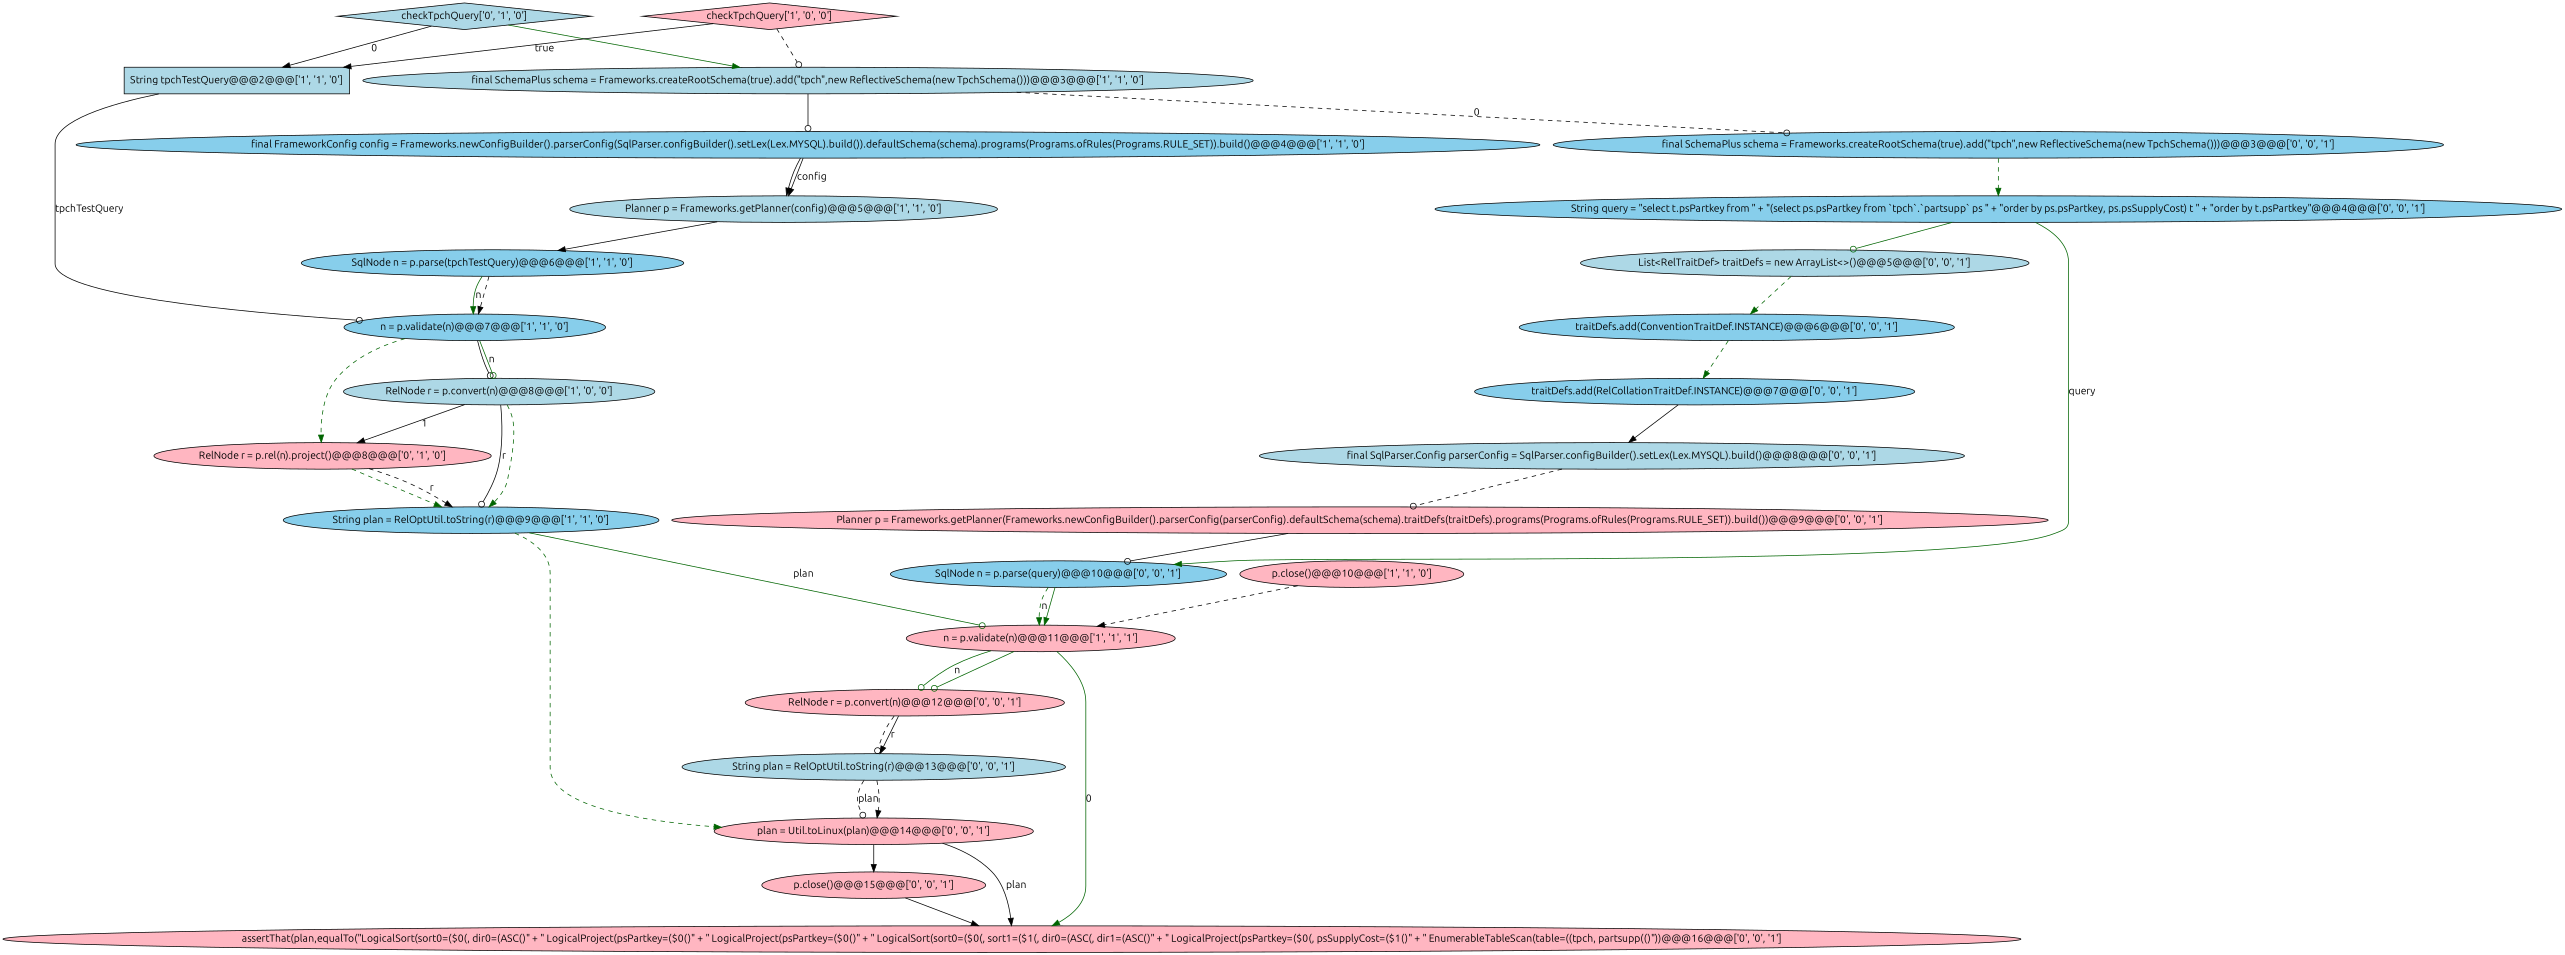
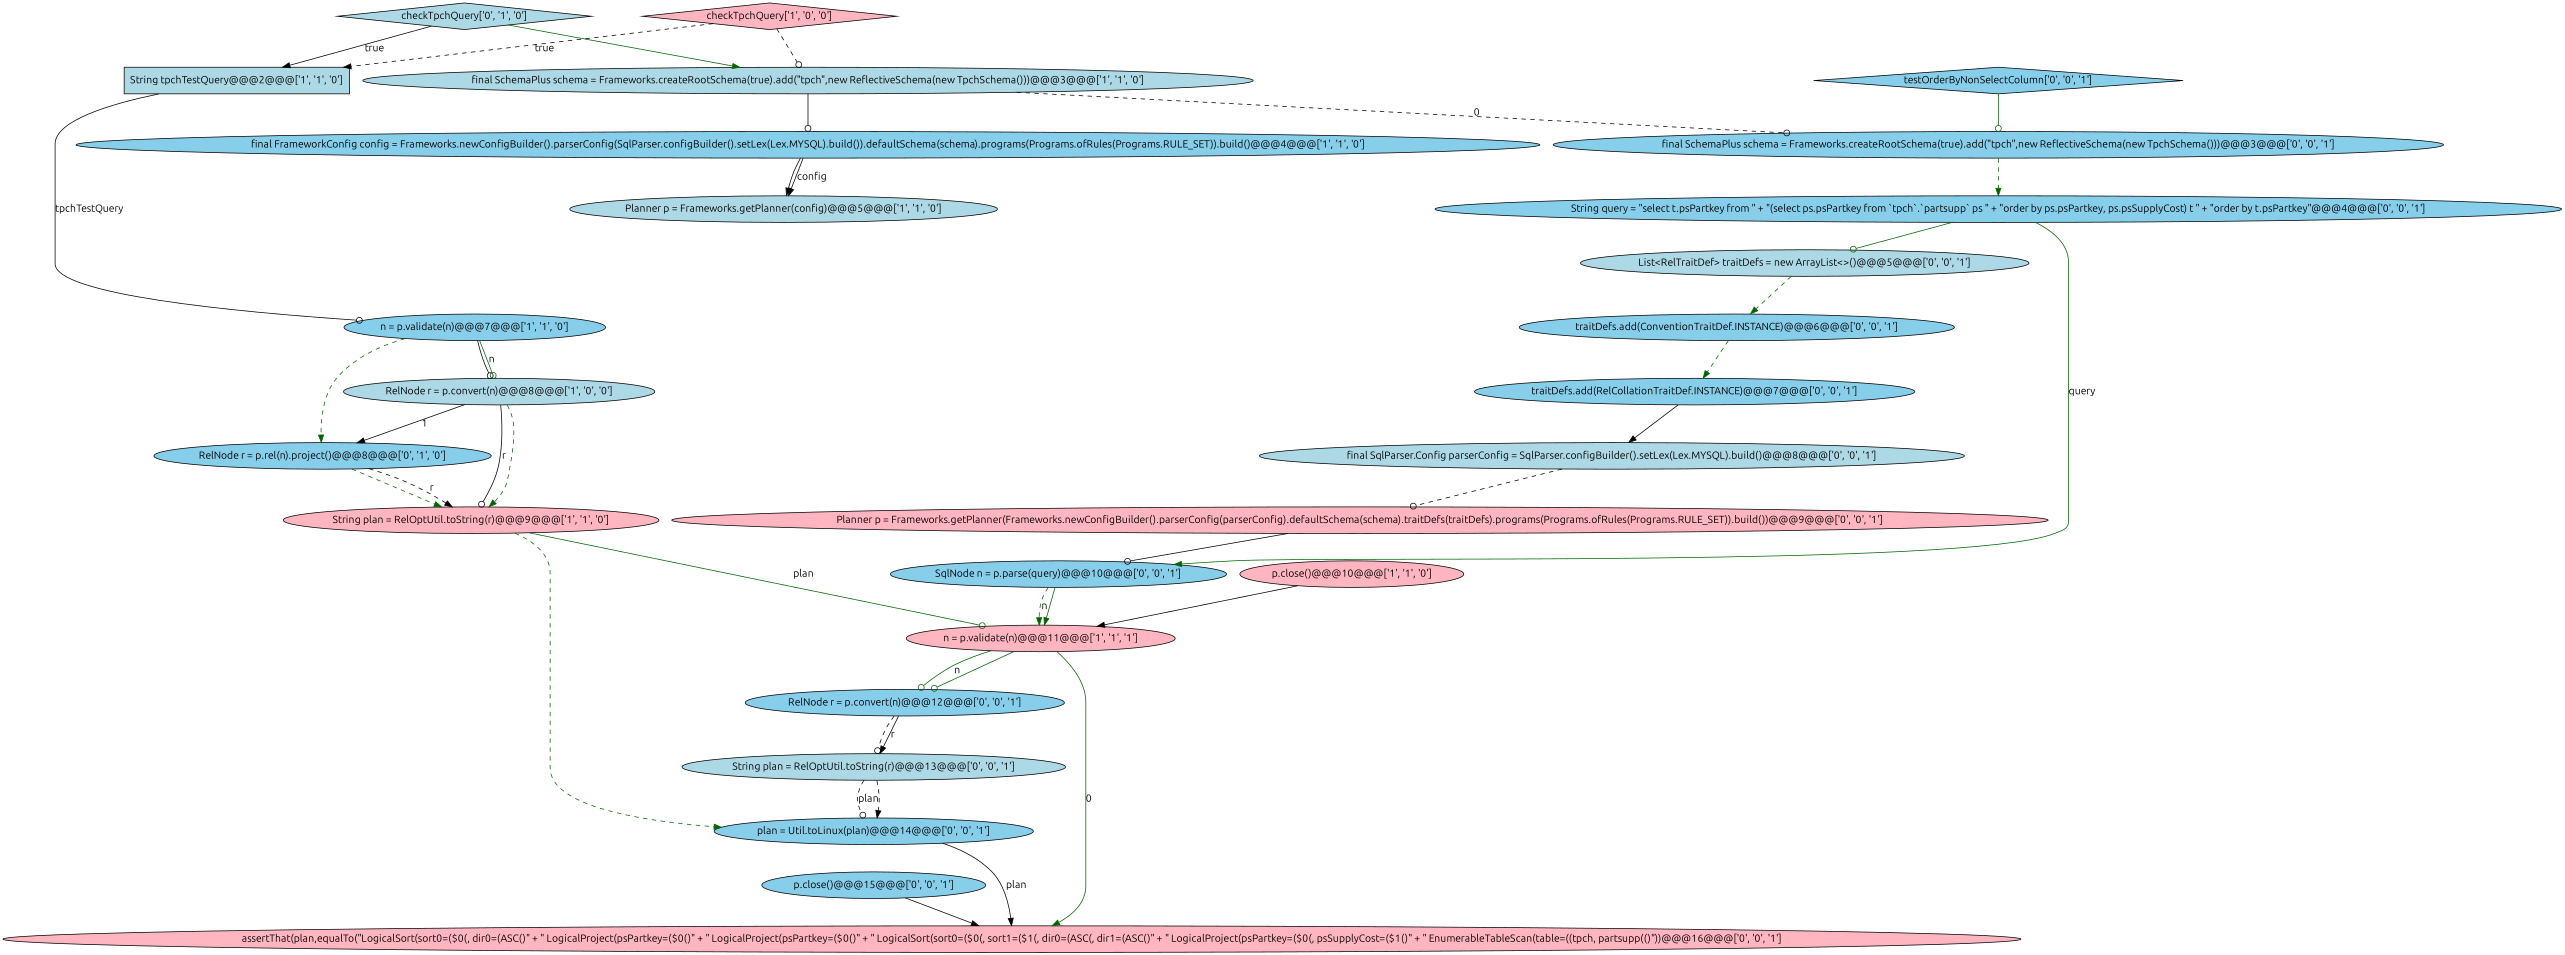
edge "checkTpchQuery['1', '0', '0']" -> "String tpchTestQuery@@@2@@@['1', '1', '0']": style solid -> dashed
edge "checkTpchQuery['0', '1', '0']" -> "String tpchTestQuery@@@2@@@['1', '1', '0']": label "0" -> "true"
node "testOrderByNonSelectColumn['0', '0', '1']": added
node "SqlNode n = p.parse(tpchTestQuery)@@@6@@@['1', '1', '0']": removed
node "RelNode r = p.rel(n).project()@@@8@@@['0', '1', '0']": fillcolor lightpink -> skyblue
node "String plan = RelOptUtil.toString(r)@@@9@@@['1', '1', '0']": fillcolor skyblue -> lightpink
edge "p.close()@@@10@@@['1', '1', '0']" -> "n = p.validate(n)@@@11@@@['1', '1', '1']": style dashed -> solid
node "RelNode r = p.convert(n)@@@12@@@['0', '0', '1']": fillcolor lightpink -> skyblue
node "plan = Util.toLinux(plan)@@@14@@@['0', '0', '1']": fillcolor lightpink -> skyblue
edge "plan = Util.toLinux(plan)@@@14@@@['0', '0', '1']" -> "p.close()@@@15@@@['0', '0', '1']": removed
node "p.close()@@@15@@@['0', '0', '1']": fillcolor lightpink -> skyblue
